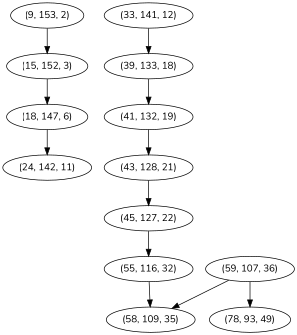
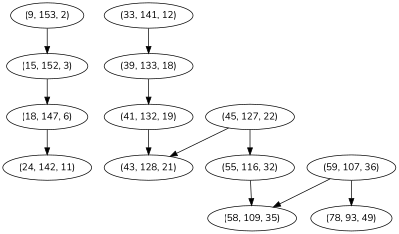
edge "(43, 128, 21)" -> "(45, 127, 22)": reversed
